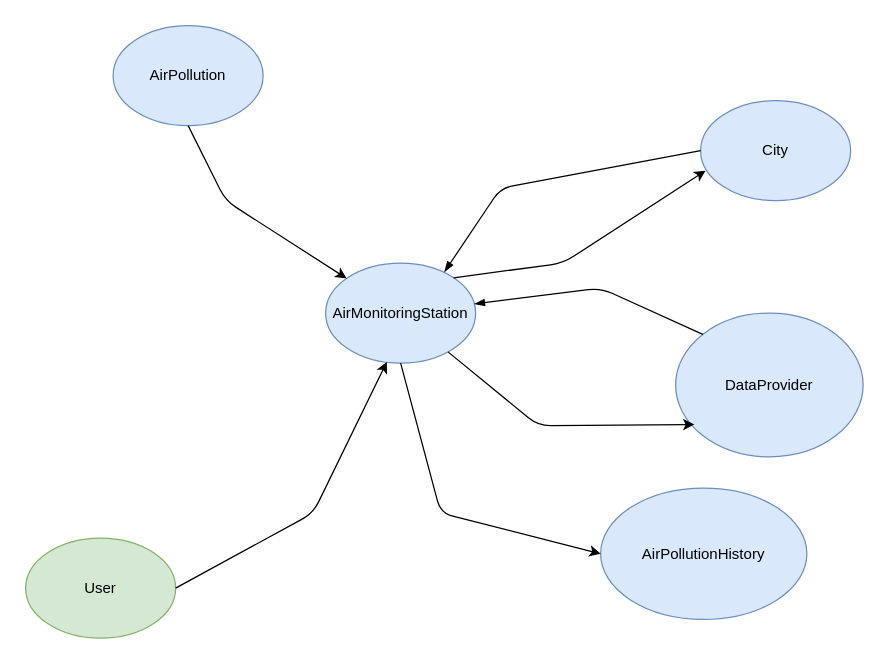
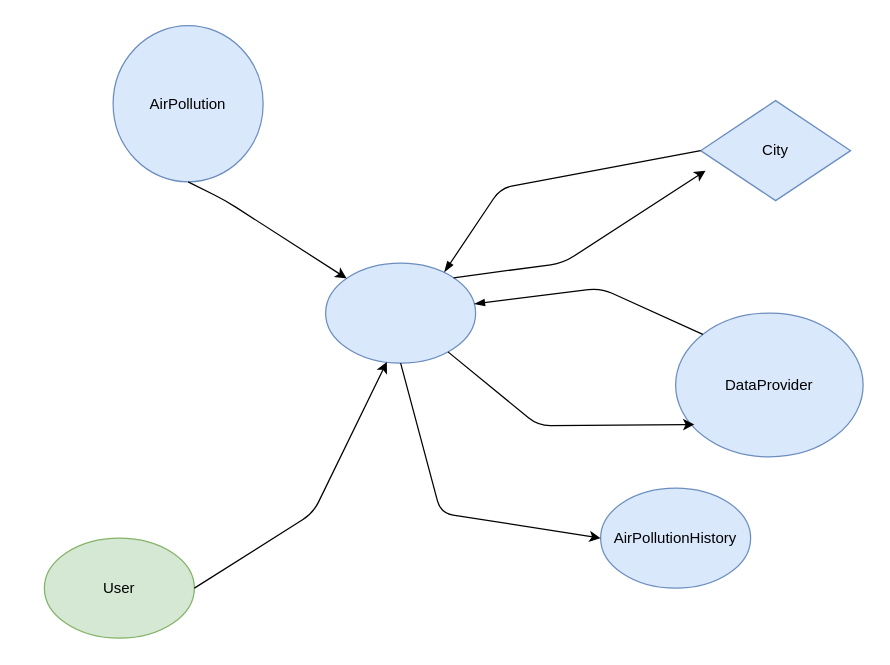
node "AirPollution": size 150x100 -> 150x156
node "City": shape ellipse -> diamond
node "AirMonitoringStation": removed
node "AirPollutionHistory": size 206x131 -> 150x100
node "User": moved (101, 588) -> (119, 588)
